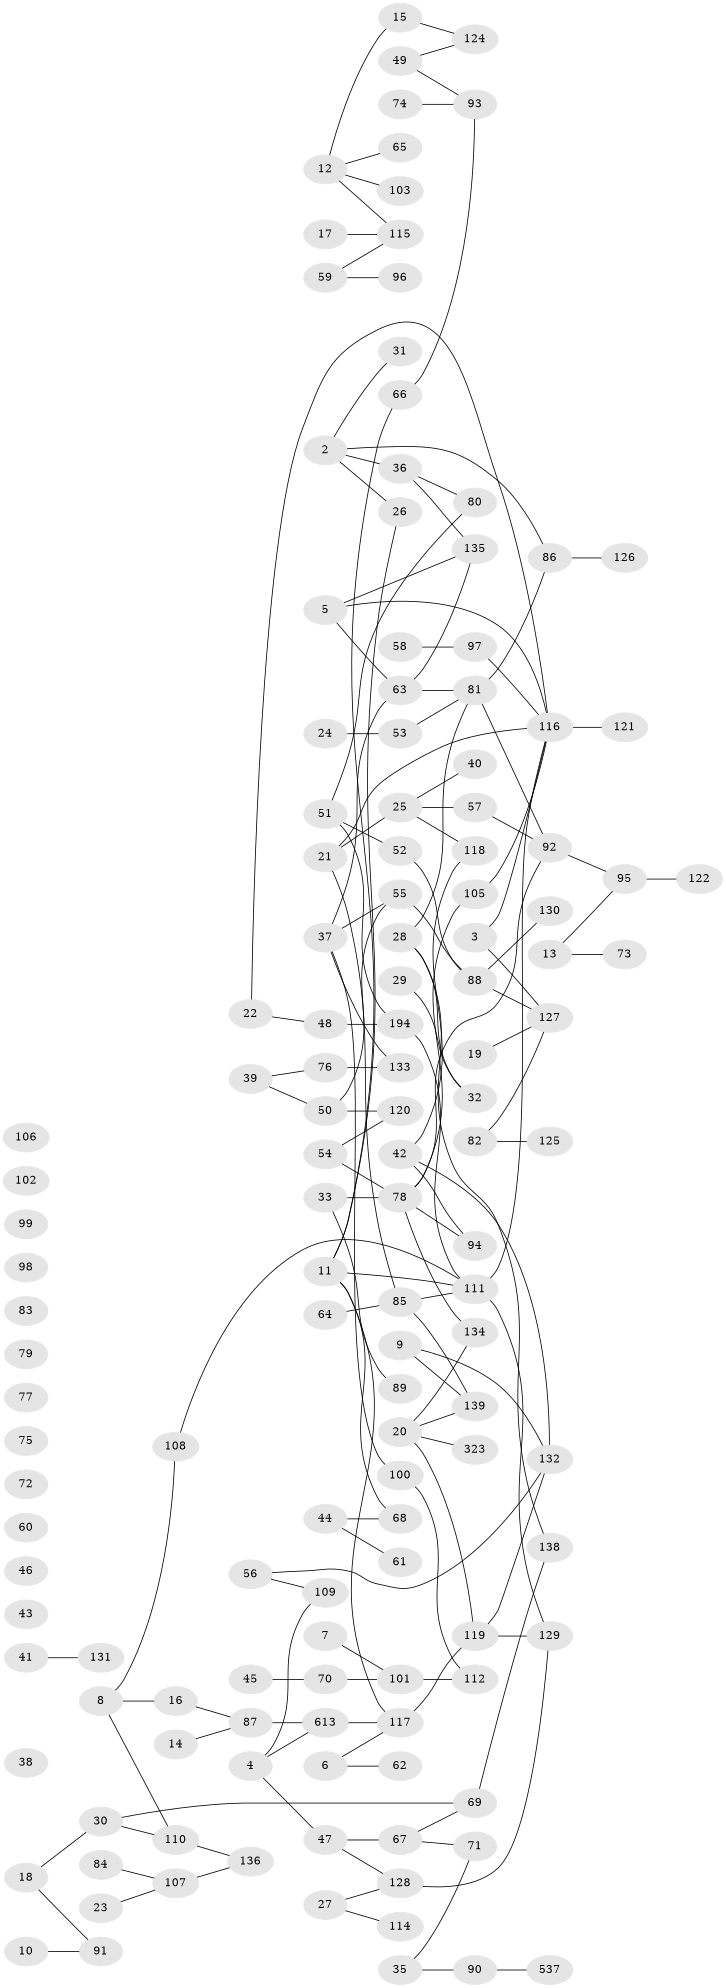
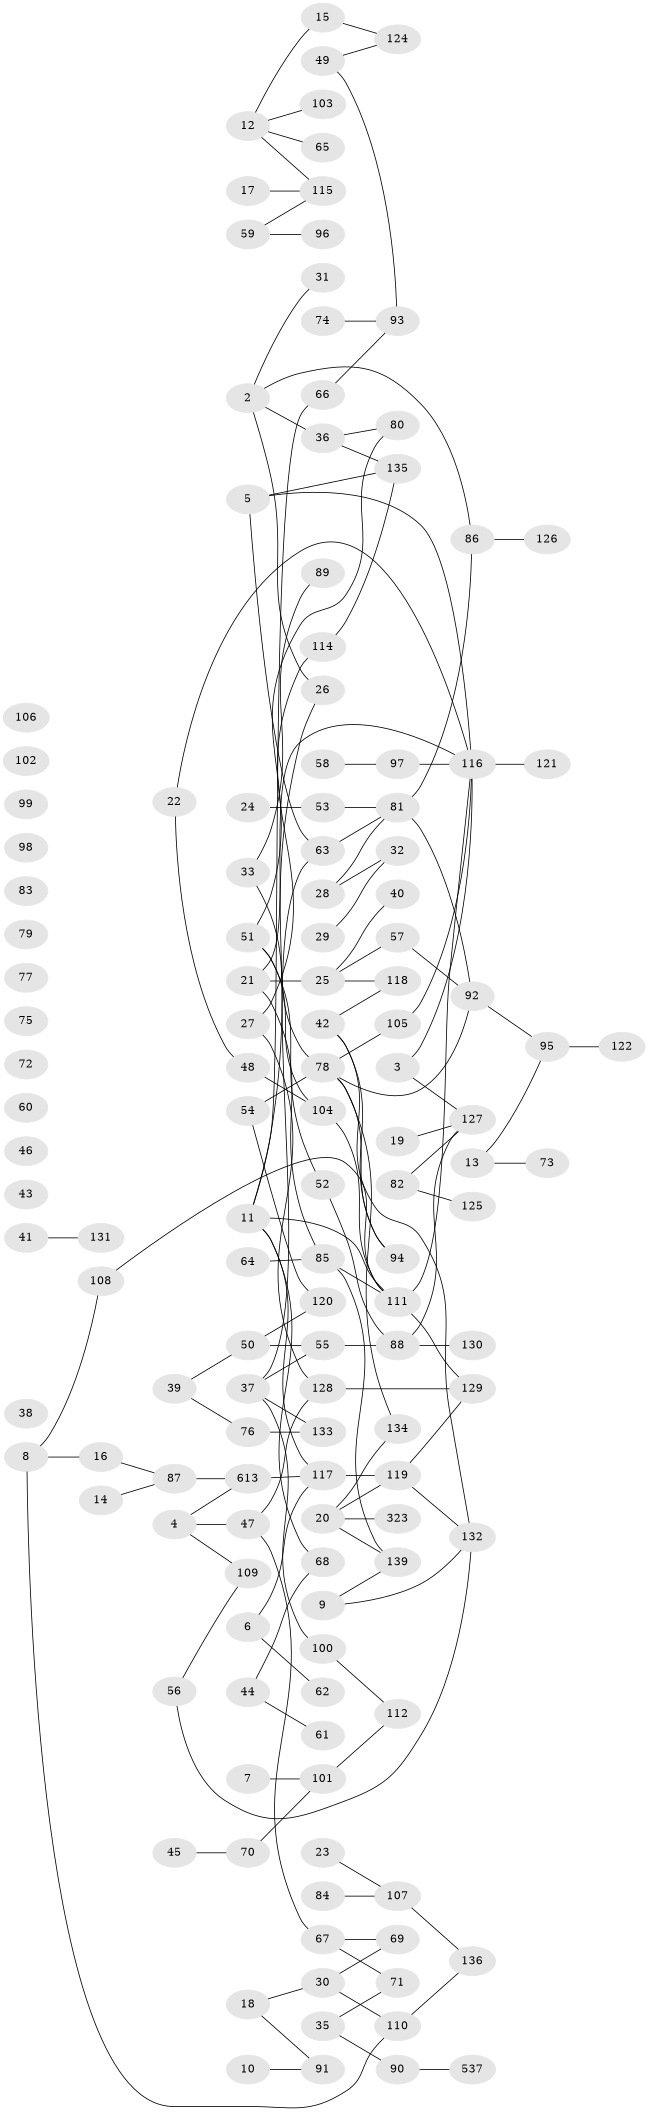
edge "135" -- "63": now "135" -- "114"
node "194": label "194" -> "104"
node "138": removed
